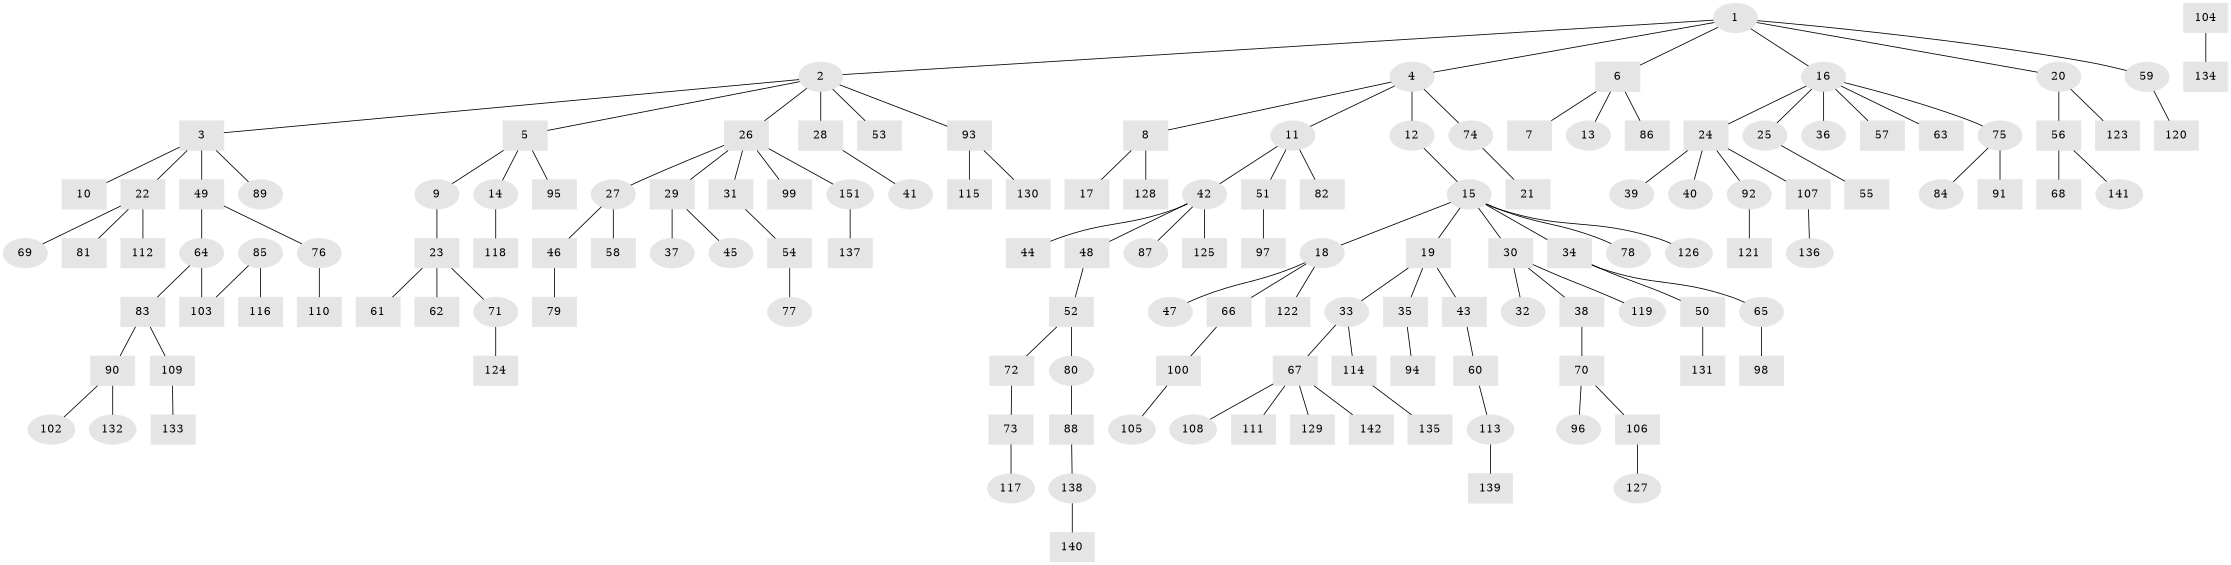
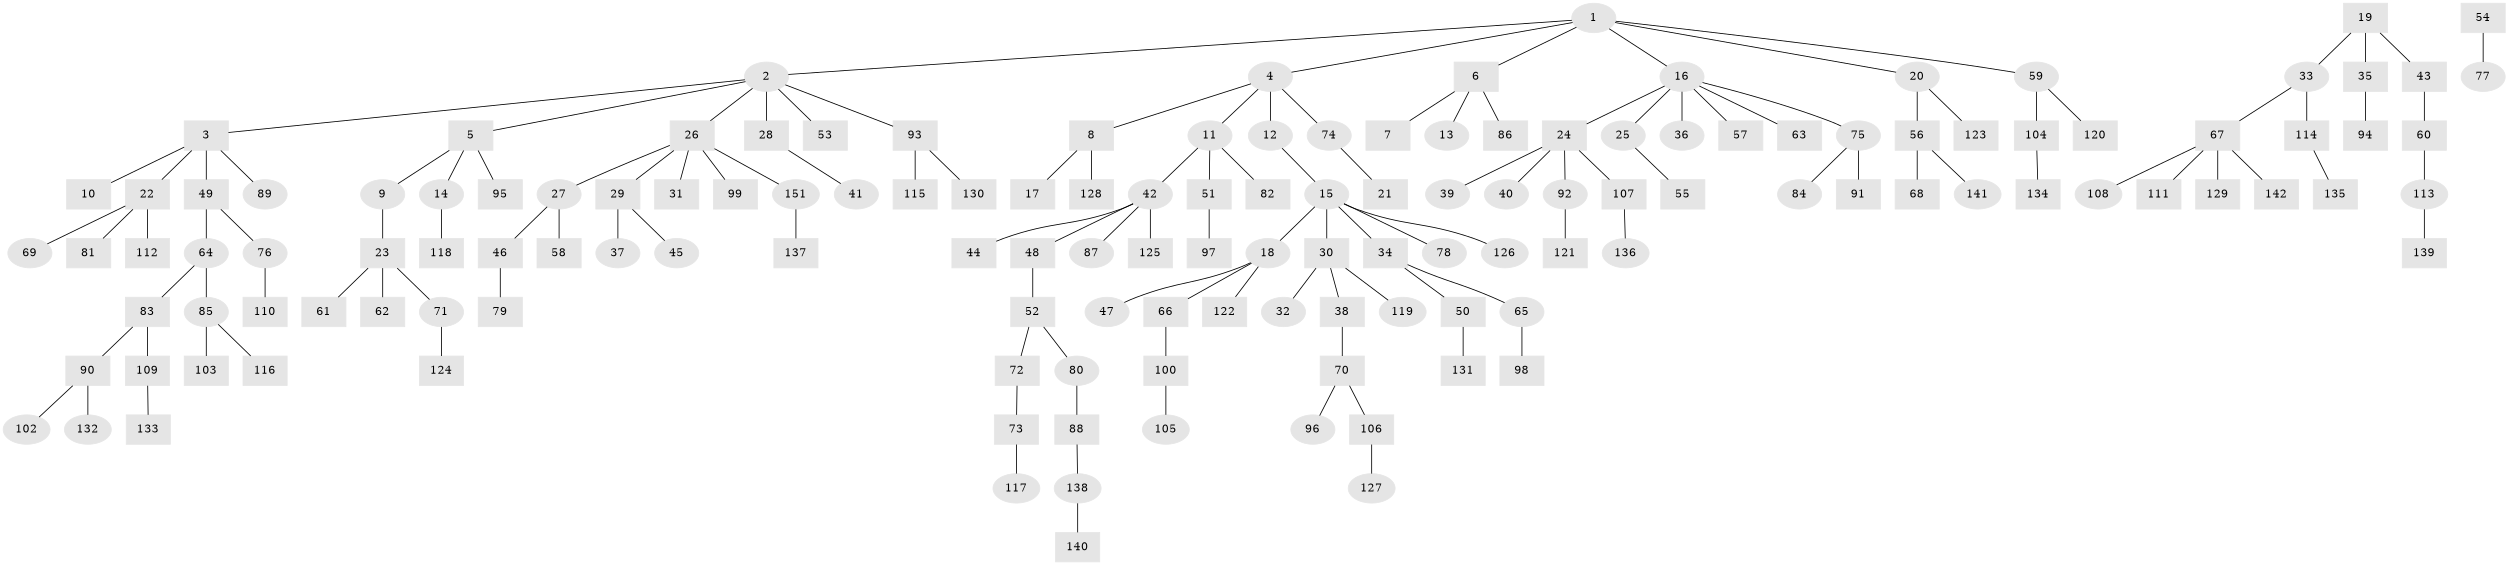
edge "59" -- "104": added
edge "15" -- "19": removed
edge "31" -- "54": removed
edge "64" -- "103": now "64" -- "85"
